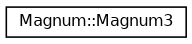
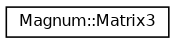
node "Magnum::Magnum3": label "Magnum::Magnum3" -> "Magnum::Matrix3"
